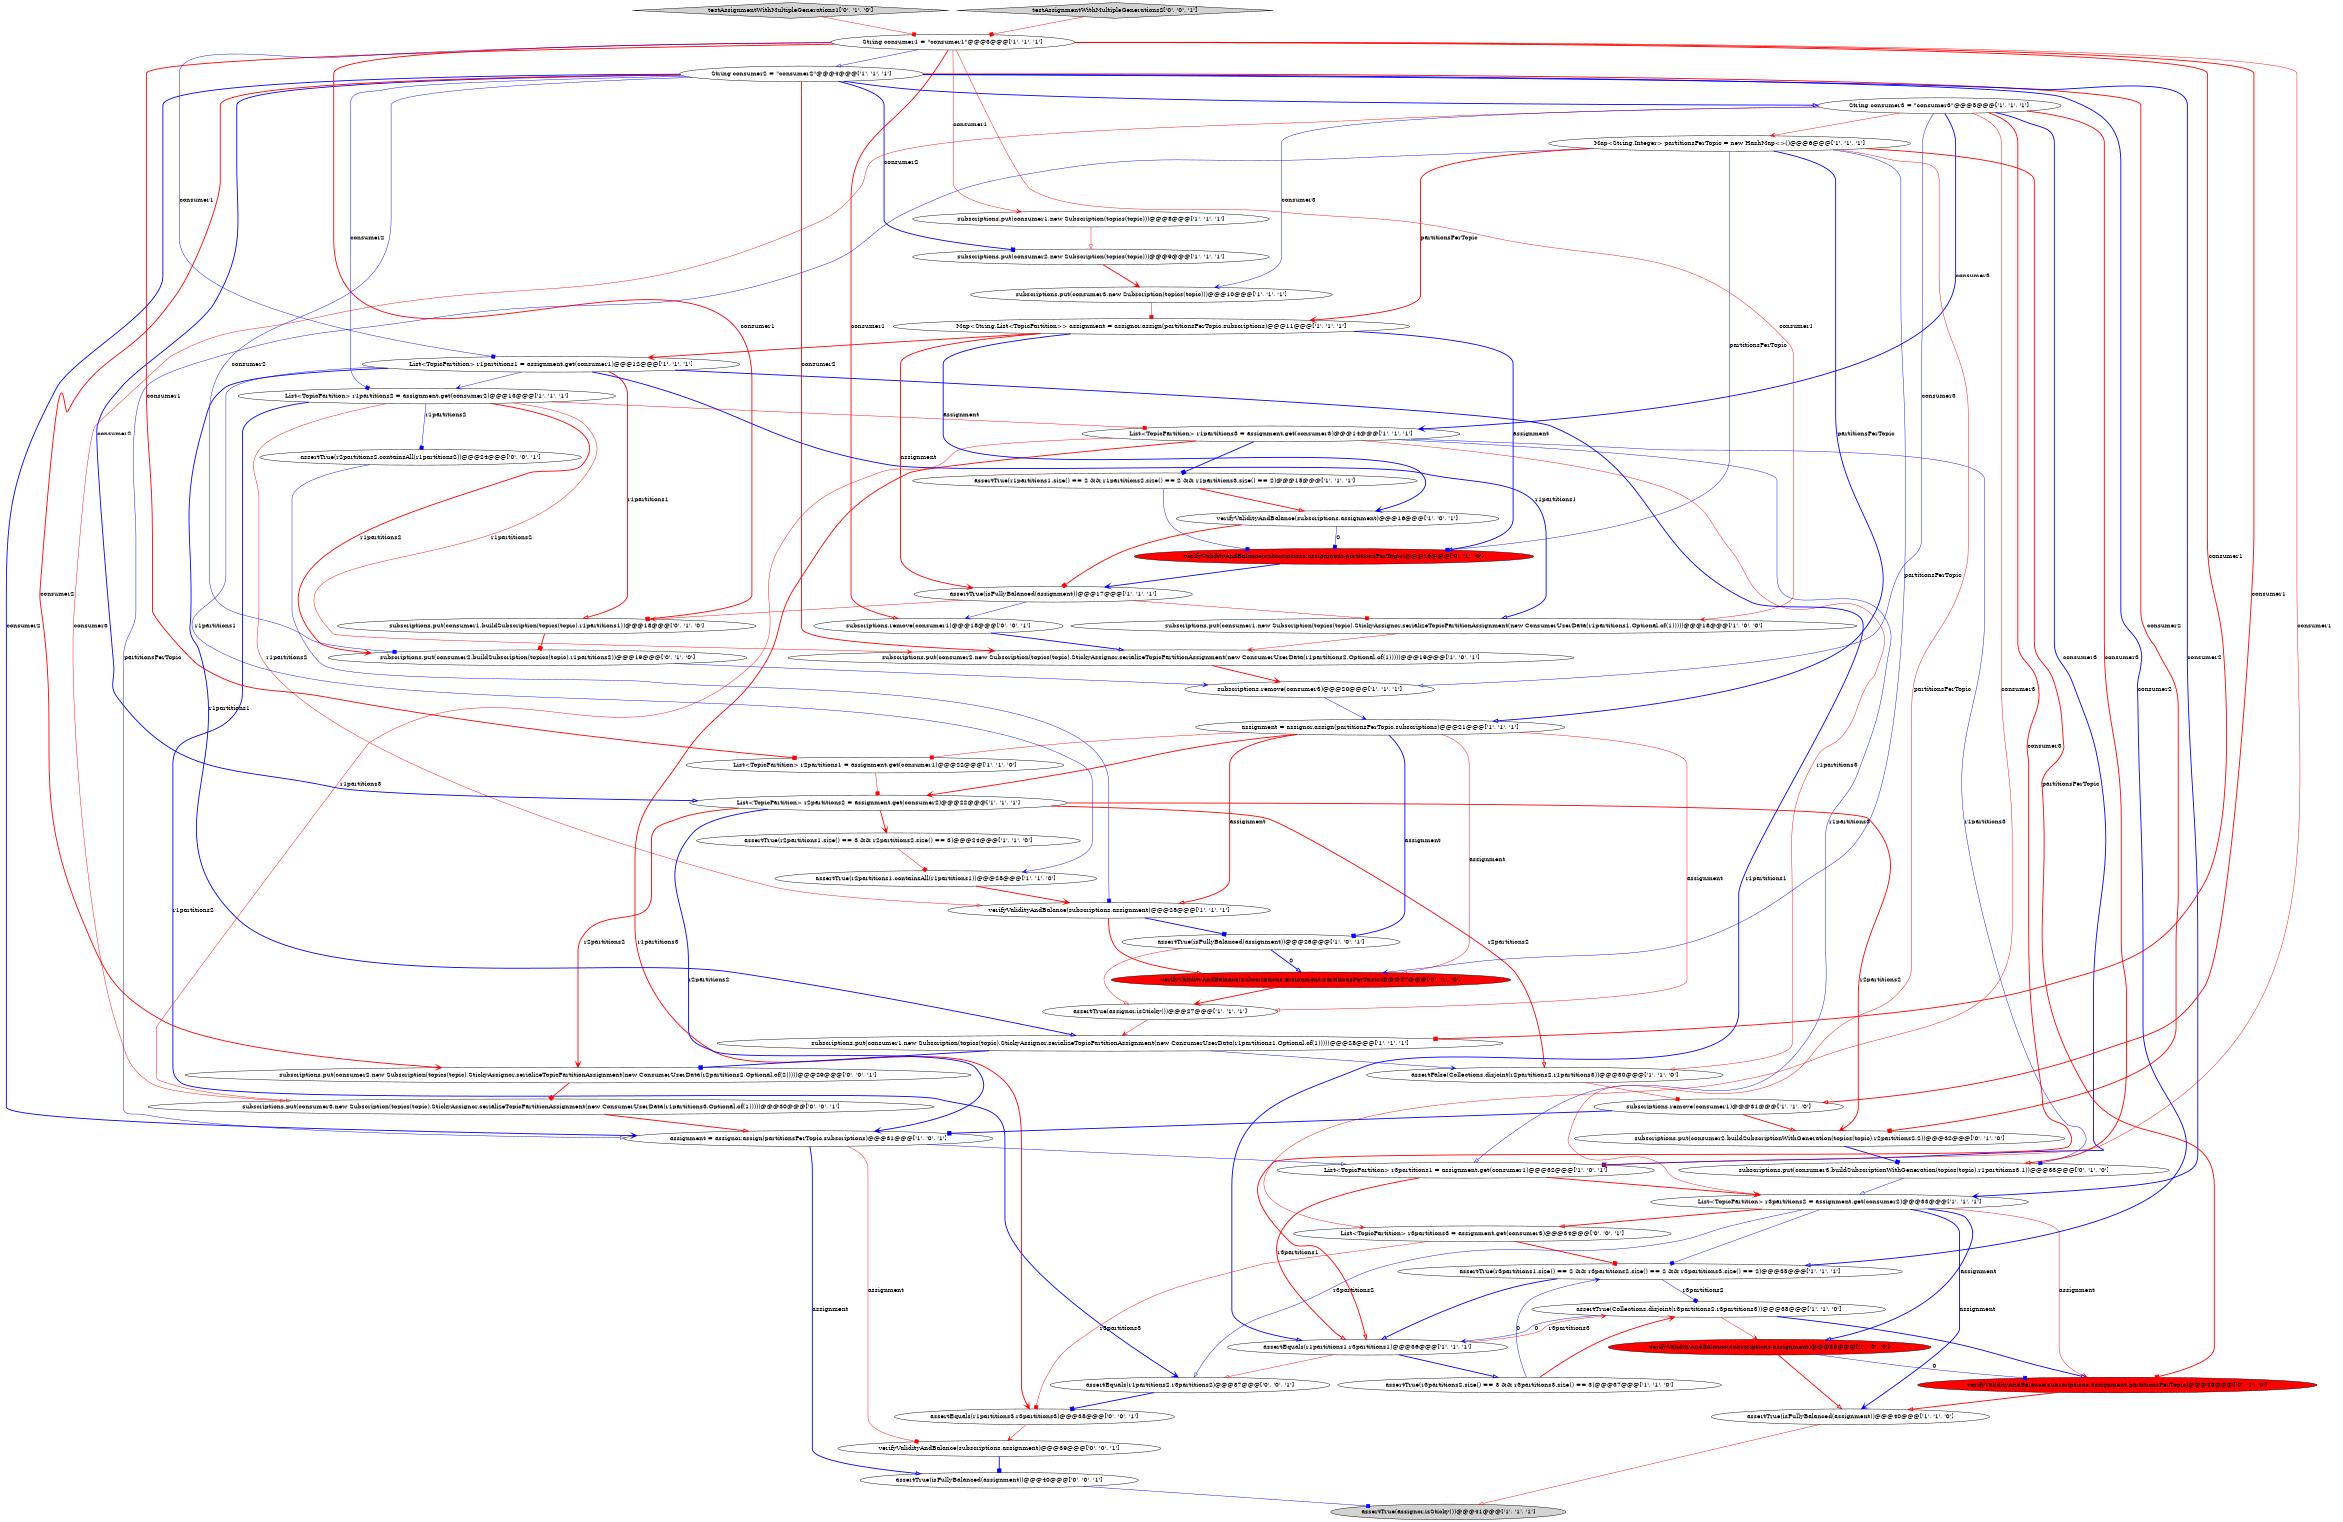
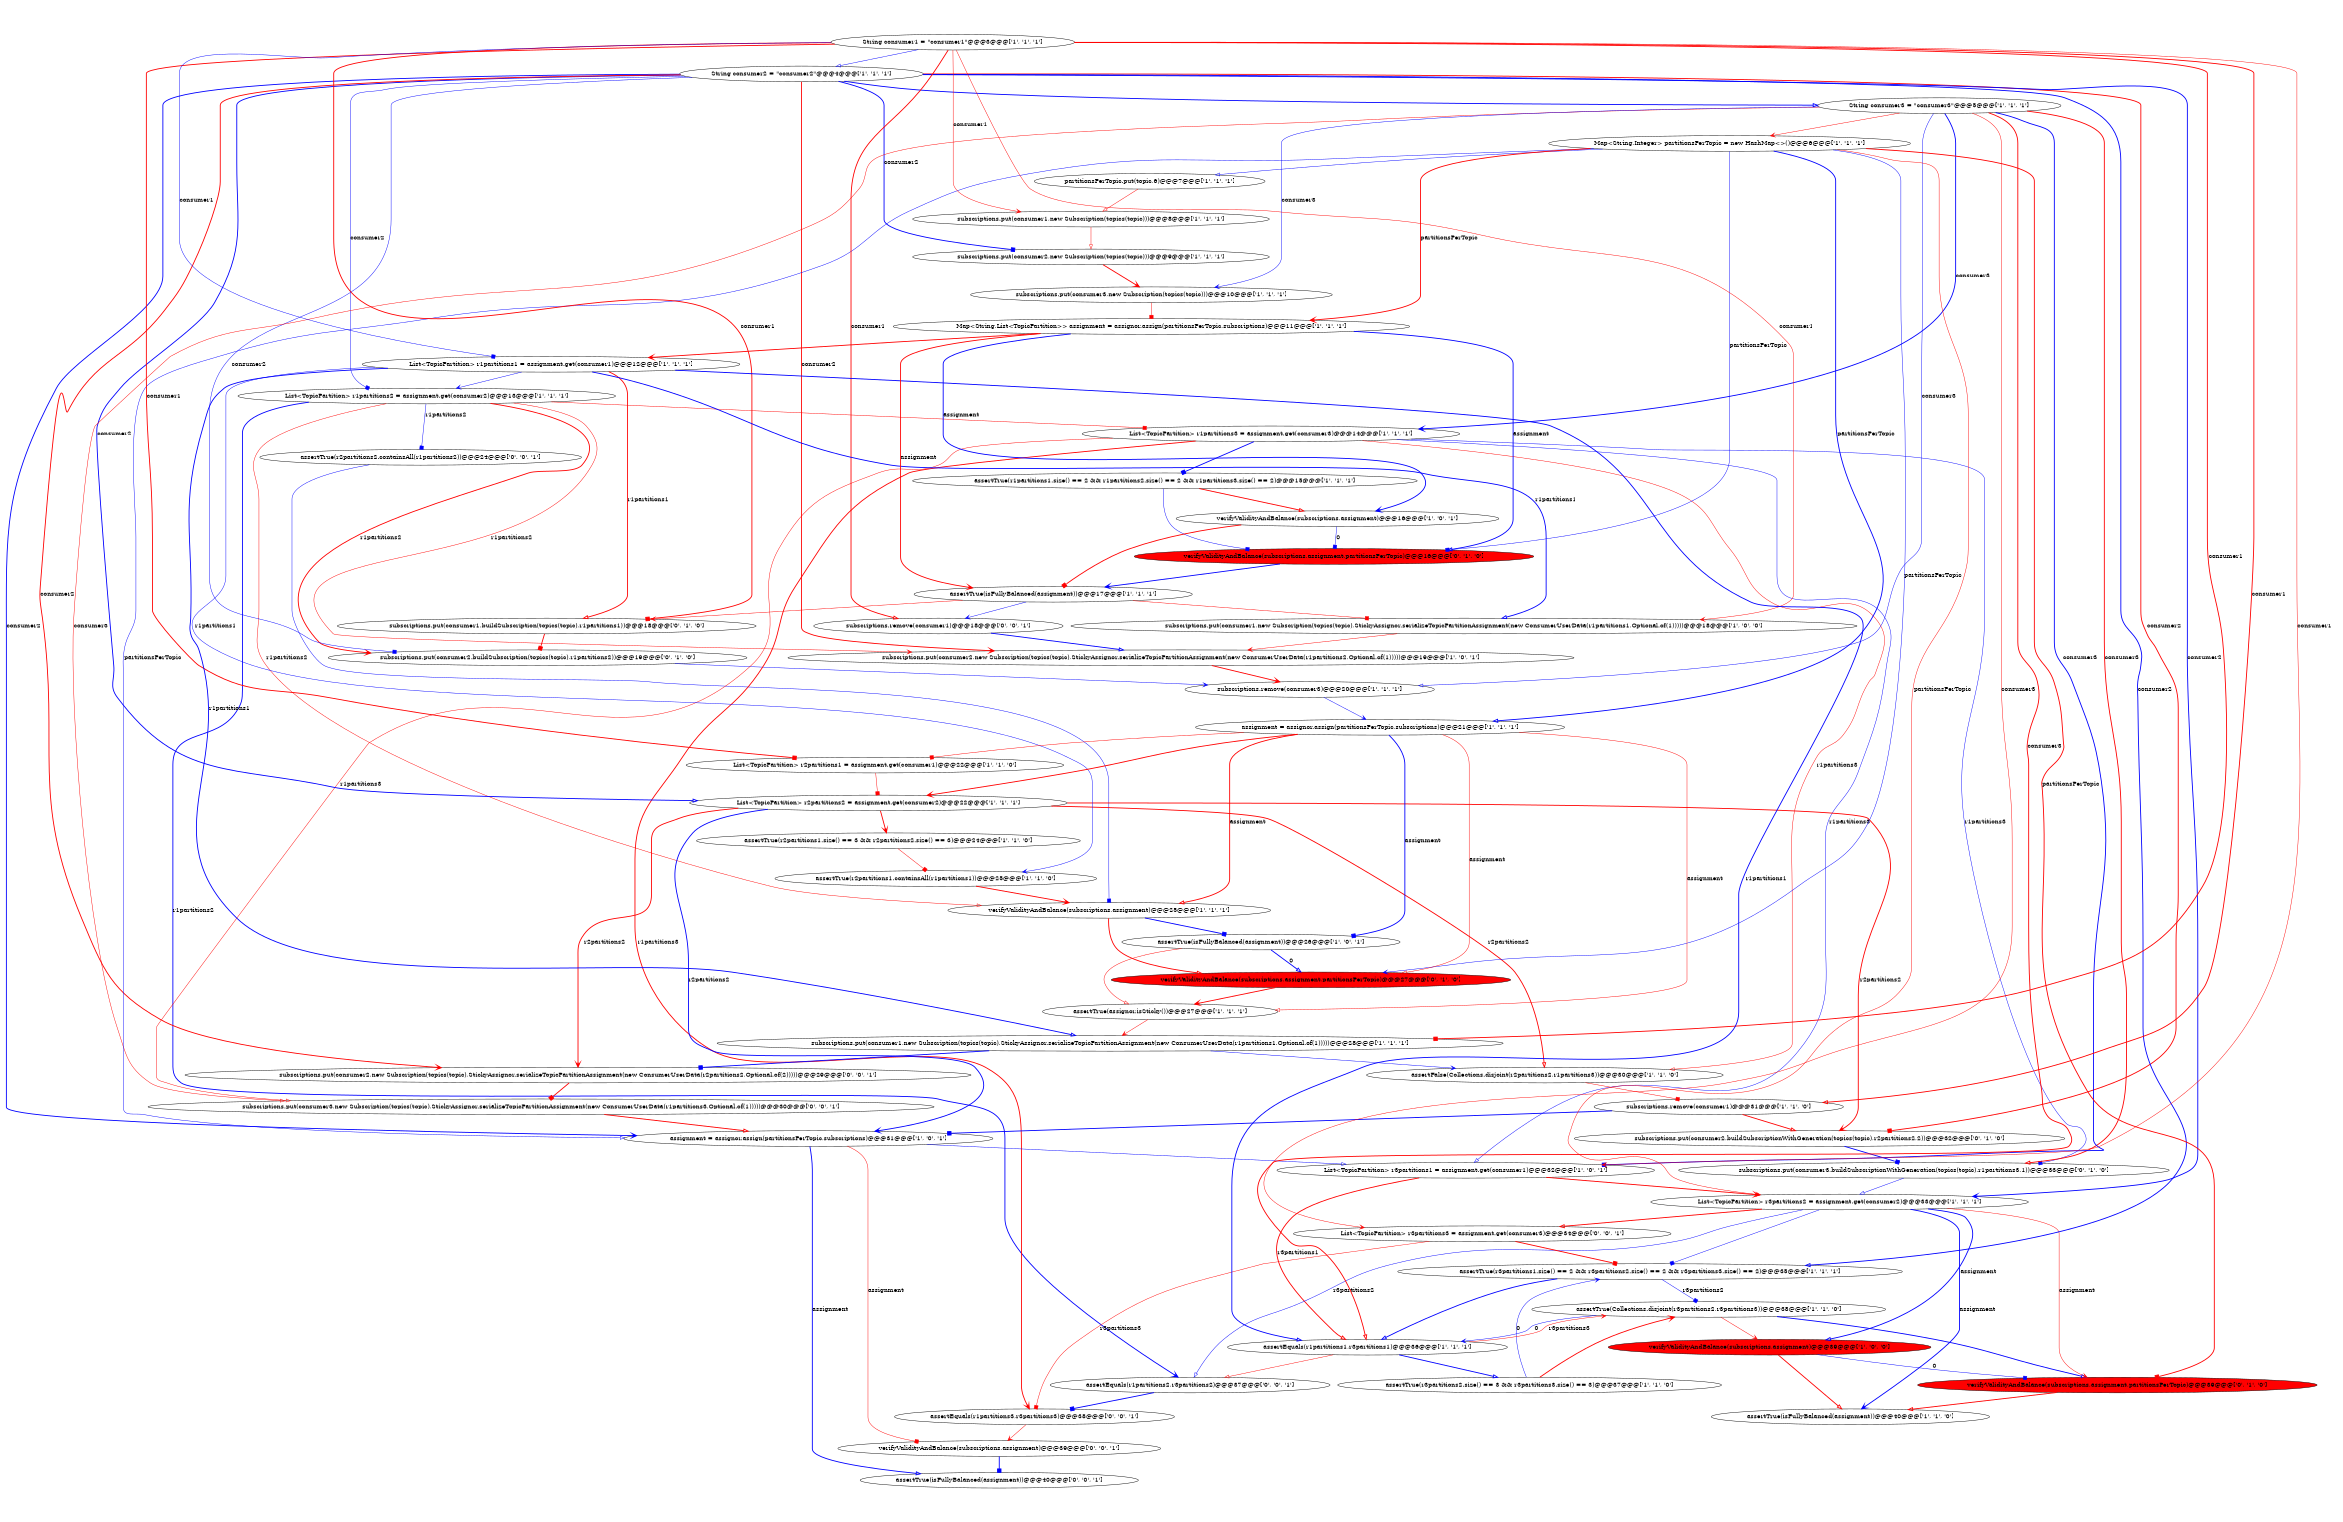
node "testAssignmentWithMultipleGenerations1['0', '1', '0']": removed
node "testAssignmentWithMultipleGenerations2['0', '0', '1']": removed
node "partitionsPerTopic.put(topic,6)@@@7@@@['1', '1', '1']": added
node "assertTrue(assignor.isSticky())@@@41@@@['1', '1', '1']": removed
